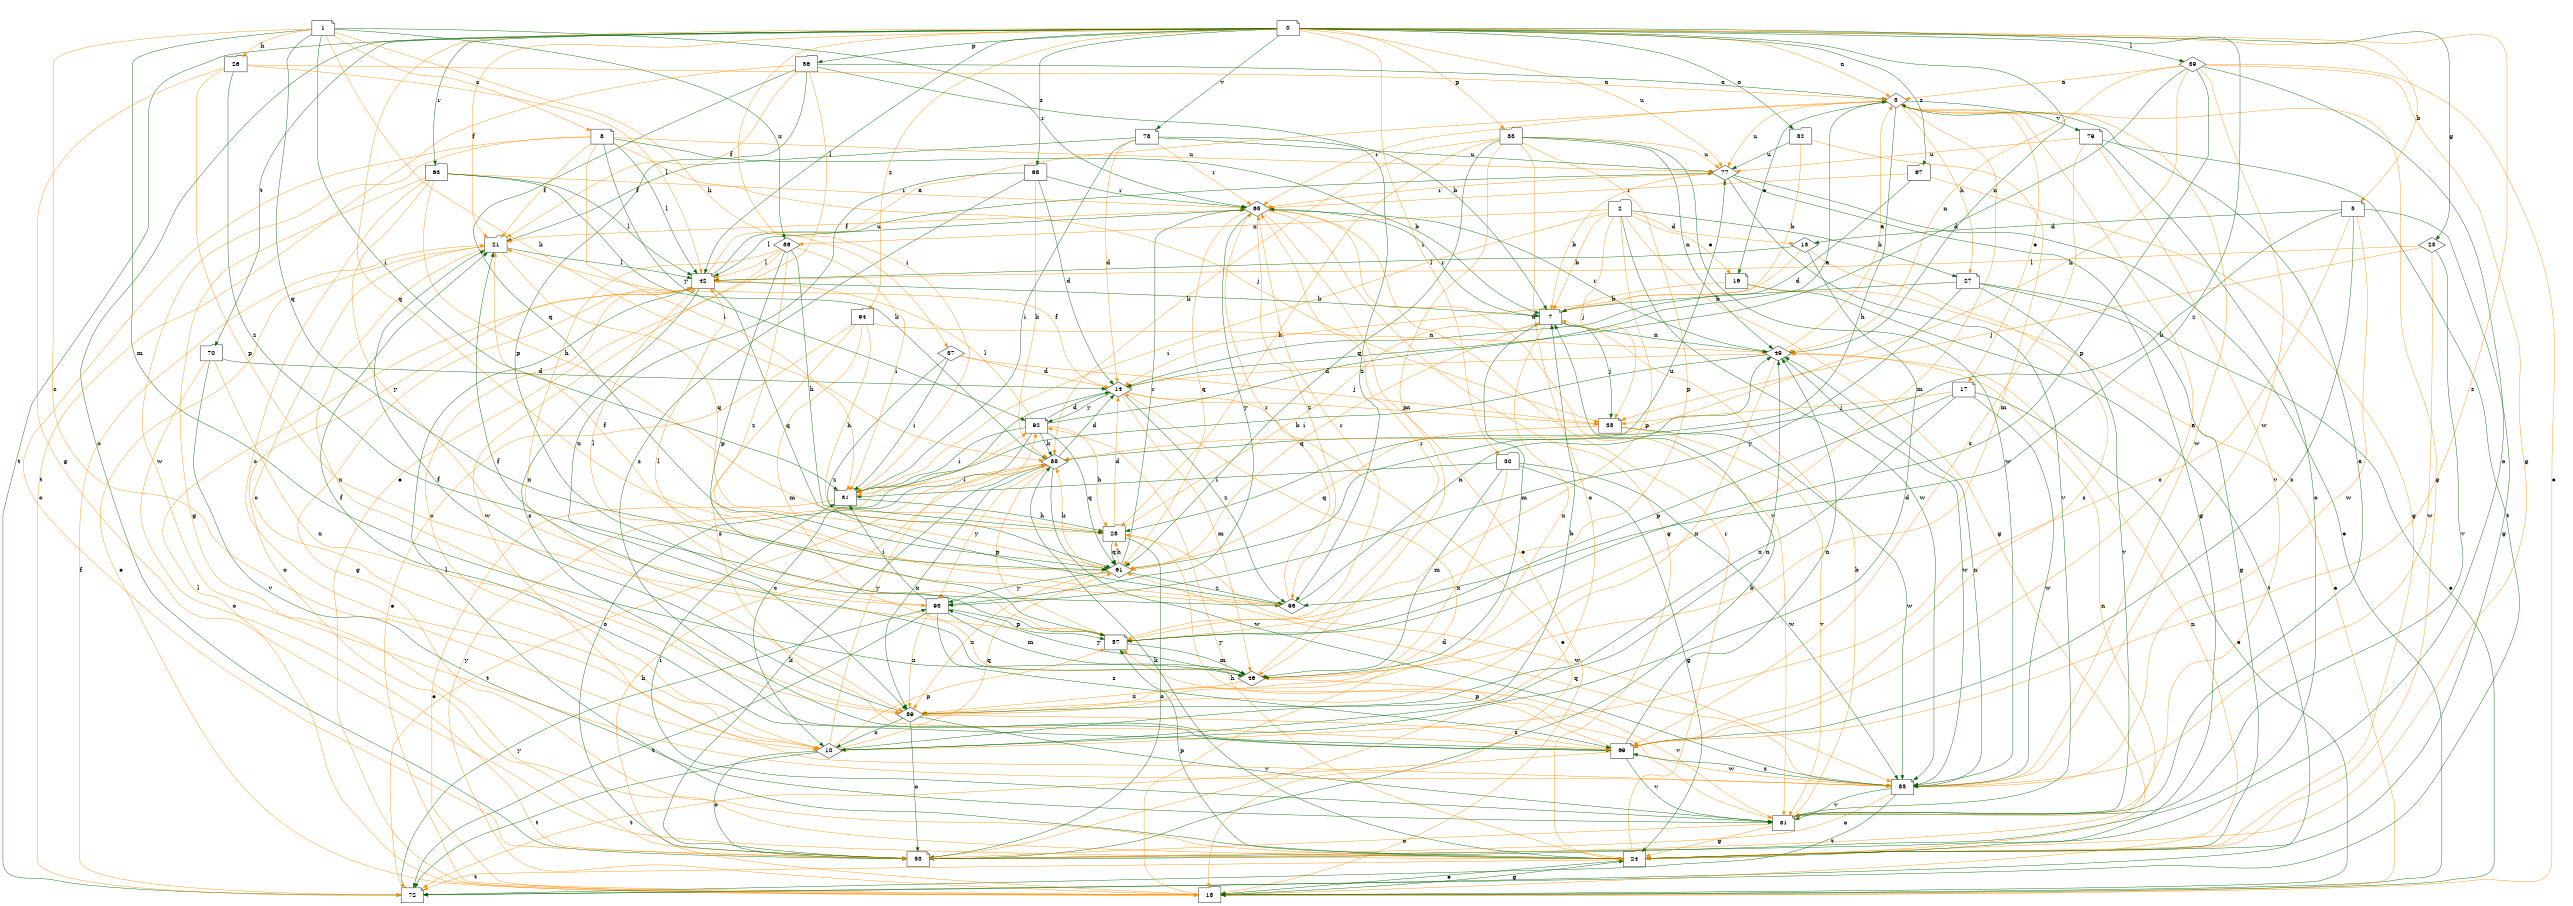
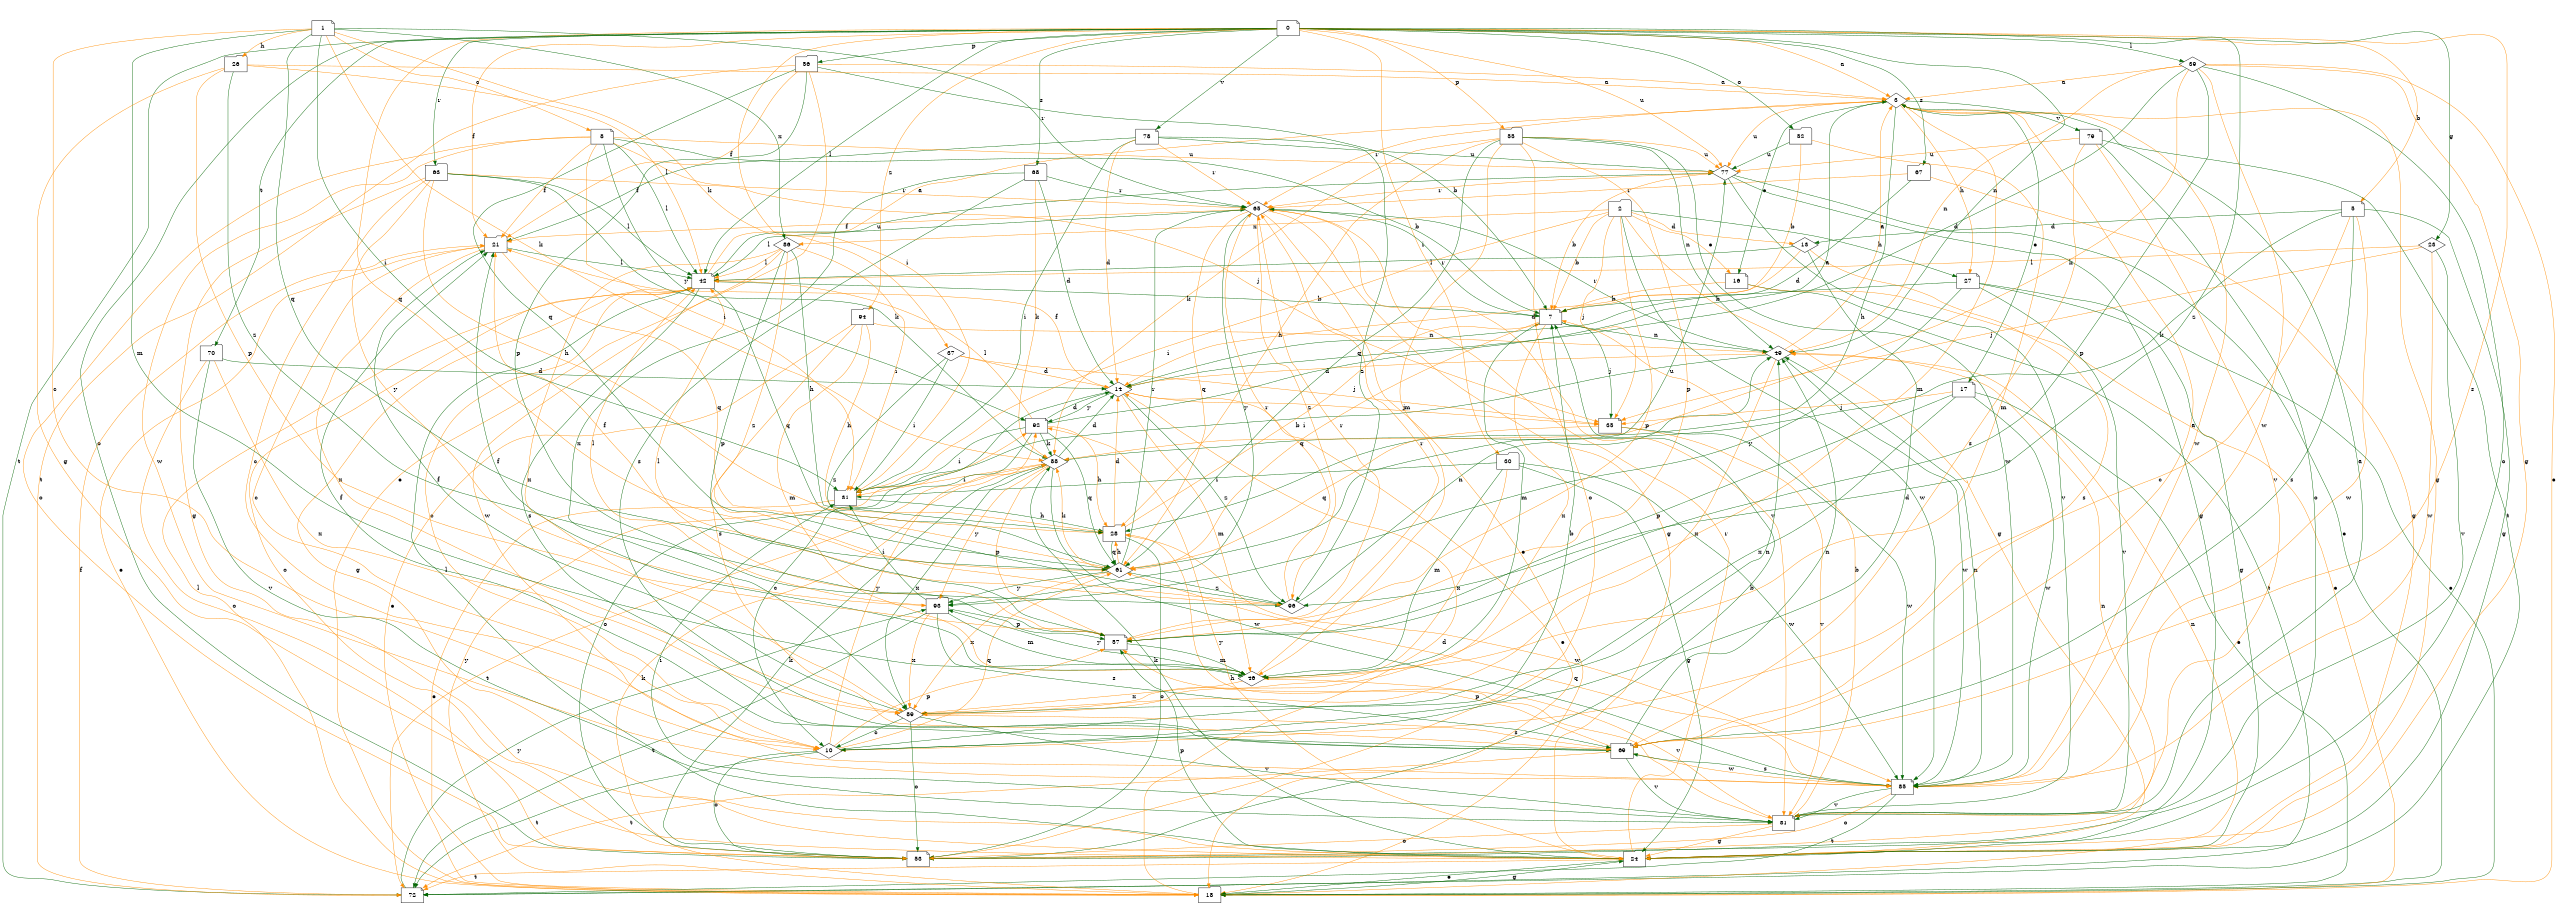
edge "56" -> "3": color darkgreen -> darkorange
edge "3" -> "17": color darkorange -> darkgreen
